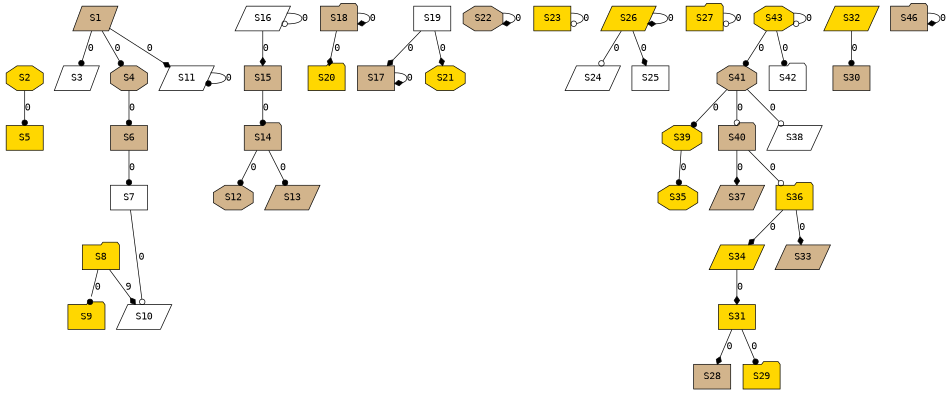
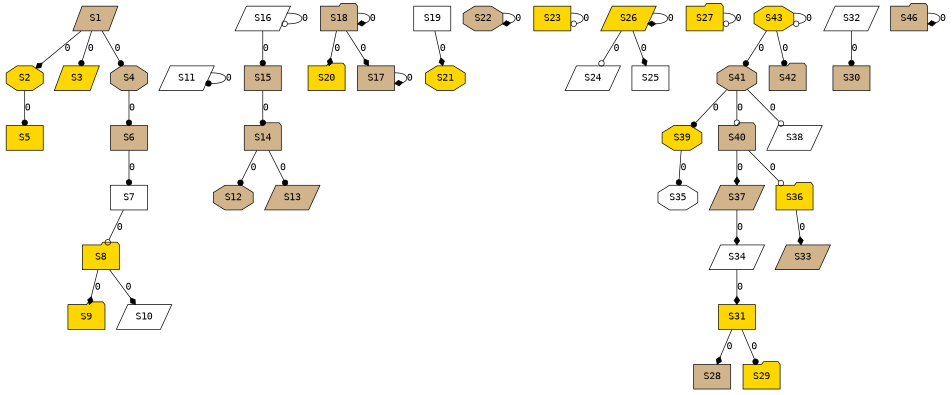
node "S32": fillcolor gold -> white
edge "S1" -> "S11": now "S1" -> "S2"
edge "S19" -> "S17": now "S18" -> "S17"
edge "S16" -> "S15": arrowhead diamond -> dot
node "S3": fillcolor white -> gold
node "S42": fillcolor white -> tan
node "S35": fillcolor gold -> white
edge "S36" -> "S34": now "S37" -> "S34"
edge "S7" -> "S10": now "S7" -> "S8"
node "S34": fillcolor gold -> white
edge "S8" -> "S9": arrowhead dot -> diamond
edge "S8" -> "S10": label "9" -> "0"
